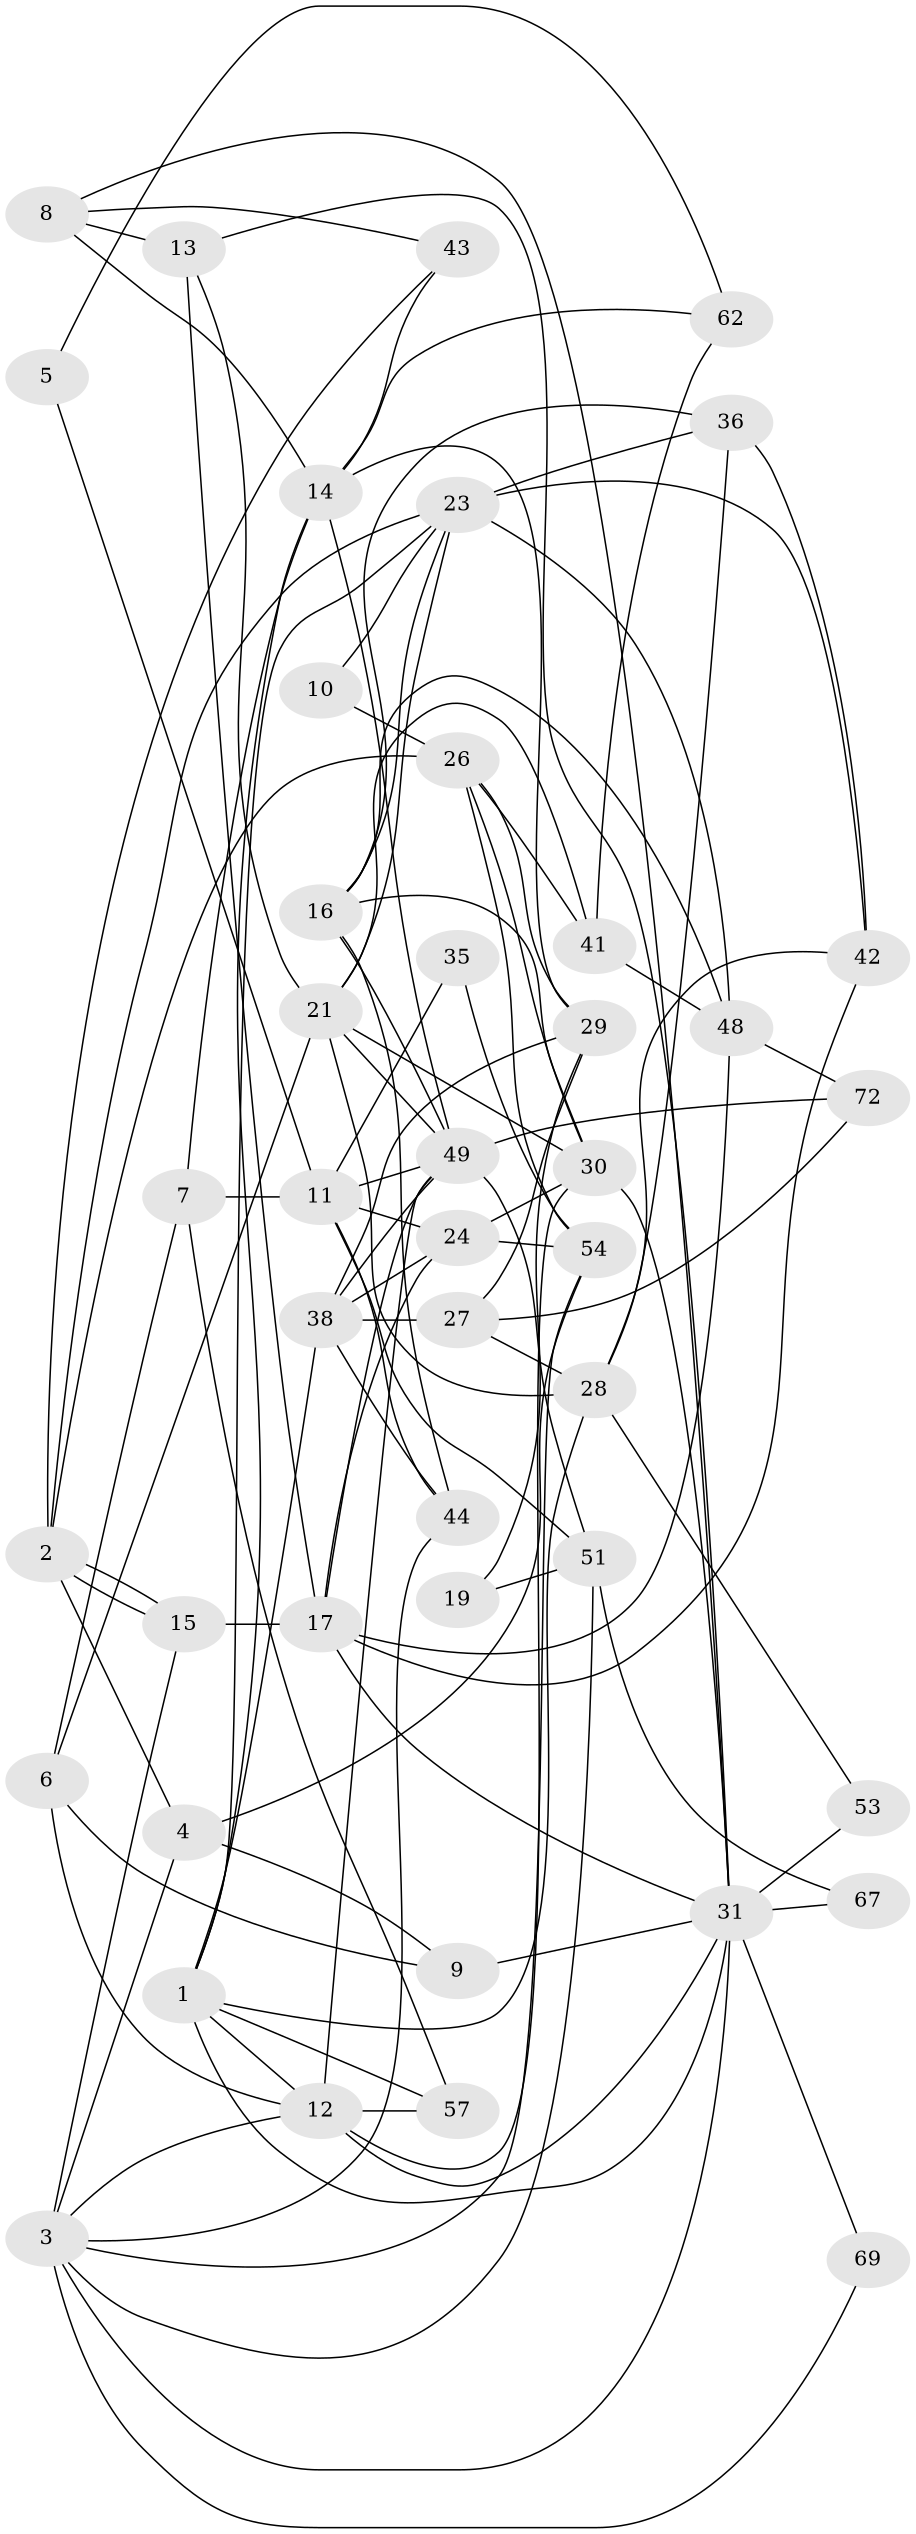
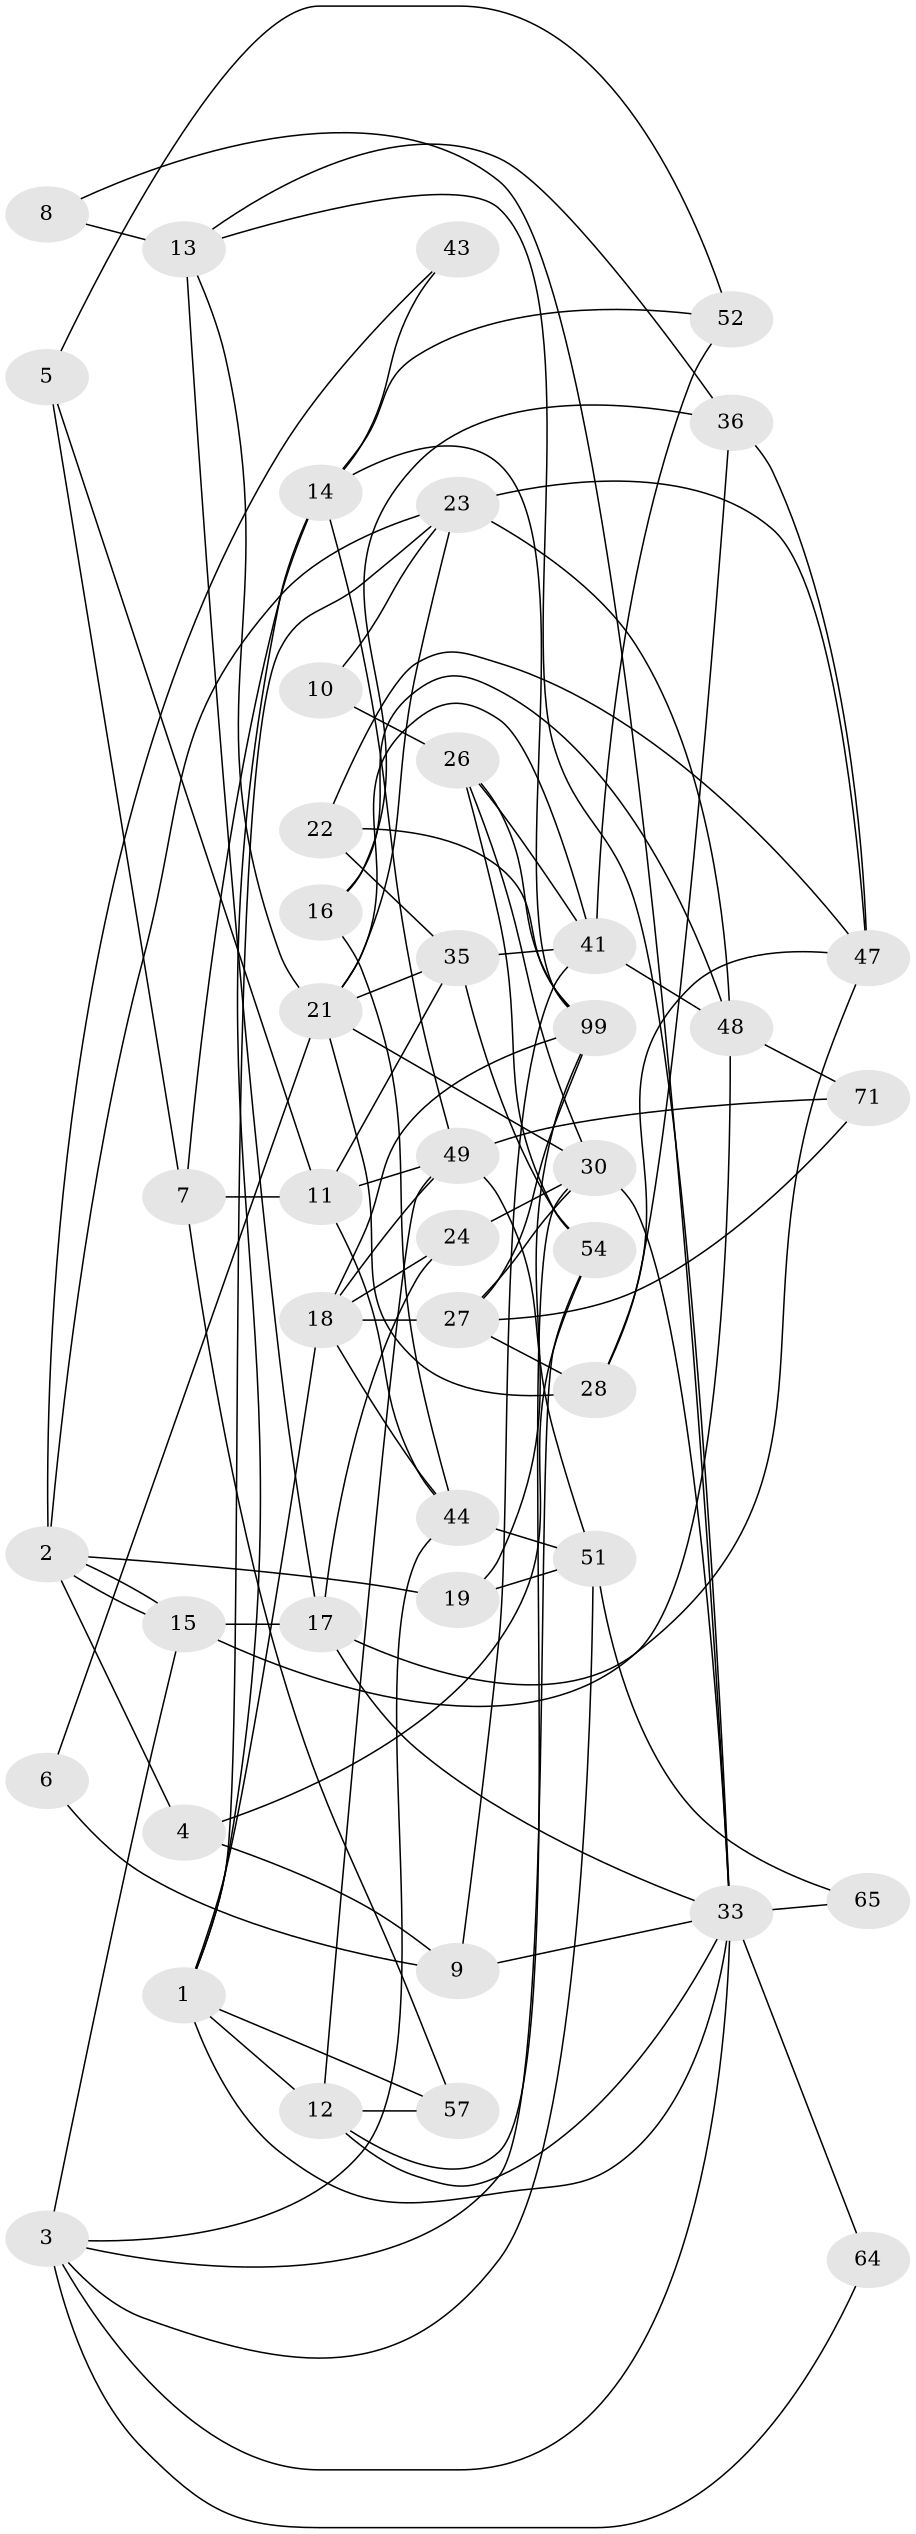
edge "8" -- "43": removed
node "62": label "62" -> "52"
edge "8" -- "14": removed
edge "36" -- "23": now "36" -- "13"
edge "23" -- "16": removed
node "22": added
edge "41" -- "35": added
node "42": label "42" -> "47"
edge "16" -- "30": now "27" -- "30"
node "29": label "29" -> "99"
edge "16" -- "49": removed
edge "21" -- "49": now "21" -- "35"
edge "26" -- "2": now "19" -- "2"
node "72": label "72" -> "71"
edge "11" -- "24": removed
edge "24" -- "54": removed
node "38": label "38" -> "18"
edge "49" -- "17": removed
edge "11" -- "51": now "44" -- "51"
edge "41" -- "9": added
edge "48" -- "17": now "48" -- "15"
edge "7" -- "6": now "7" -- "5"
node "53": removed
node "67": label "67" -> "65"
node "31": label "31" -> "33"
edge "28" -- "1": removed
edge "6" -- "12": removed
edge "4" -- "3": removed
edge "12" -- "3": removed
node "69": label "69" -> "64"
